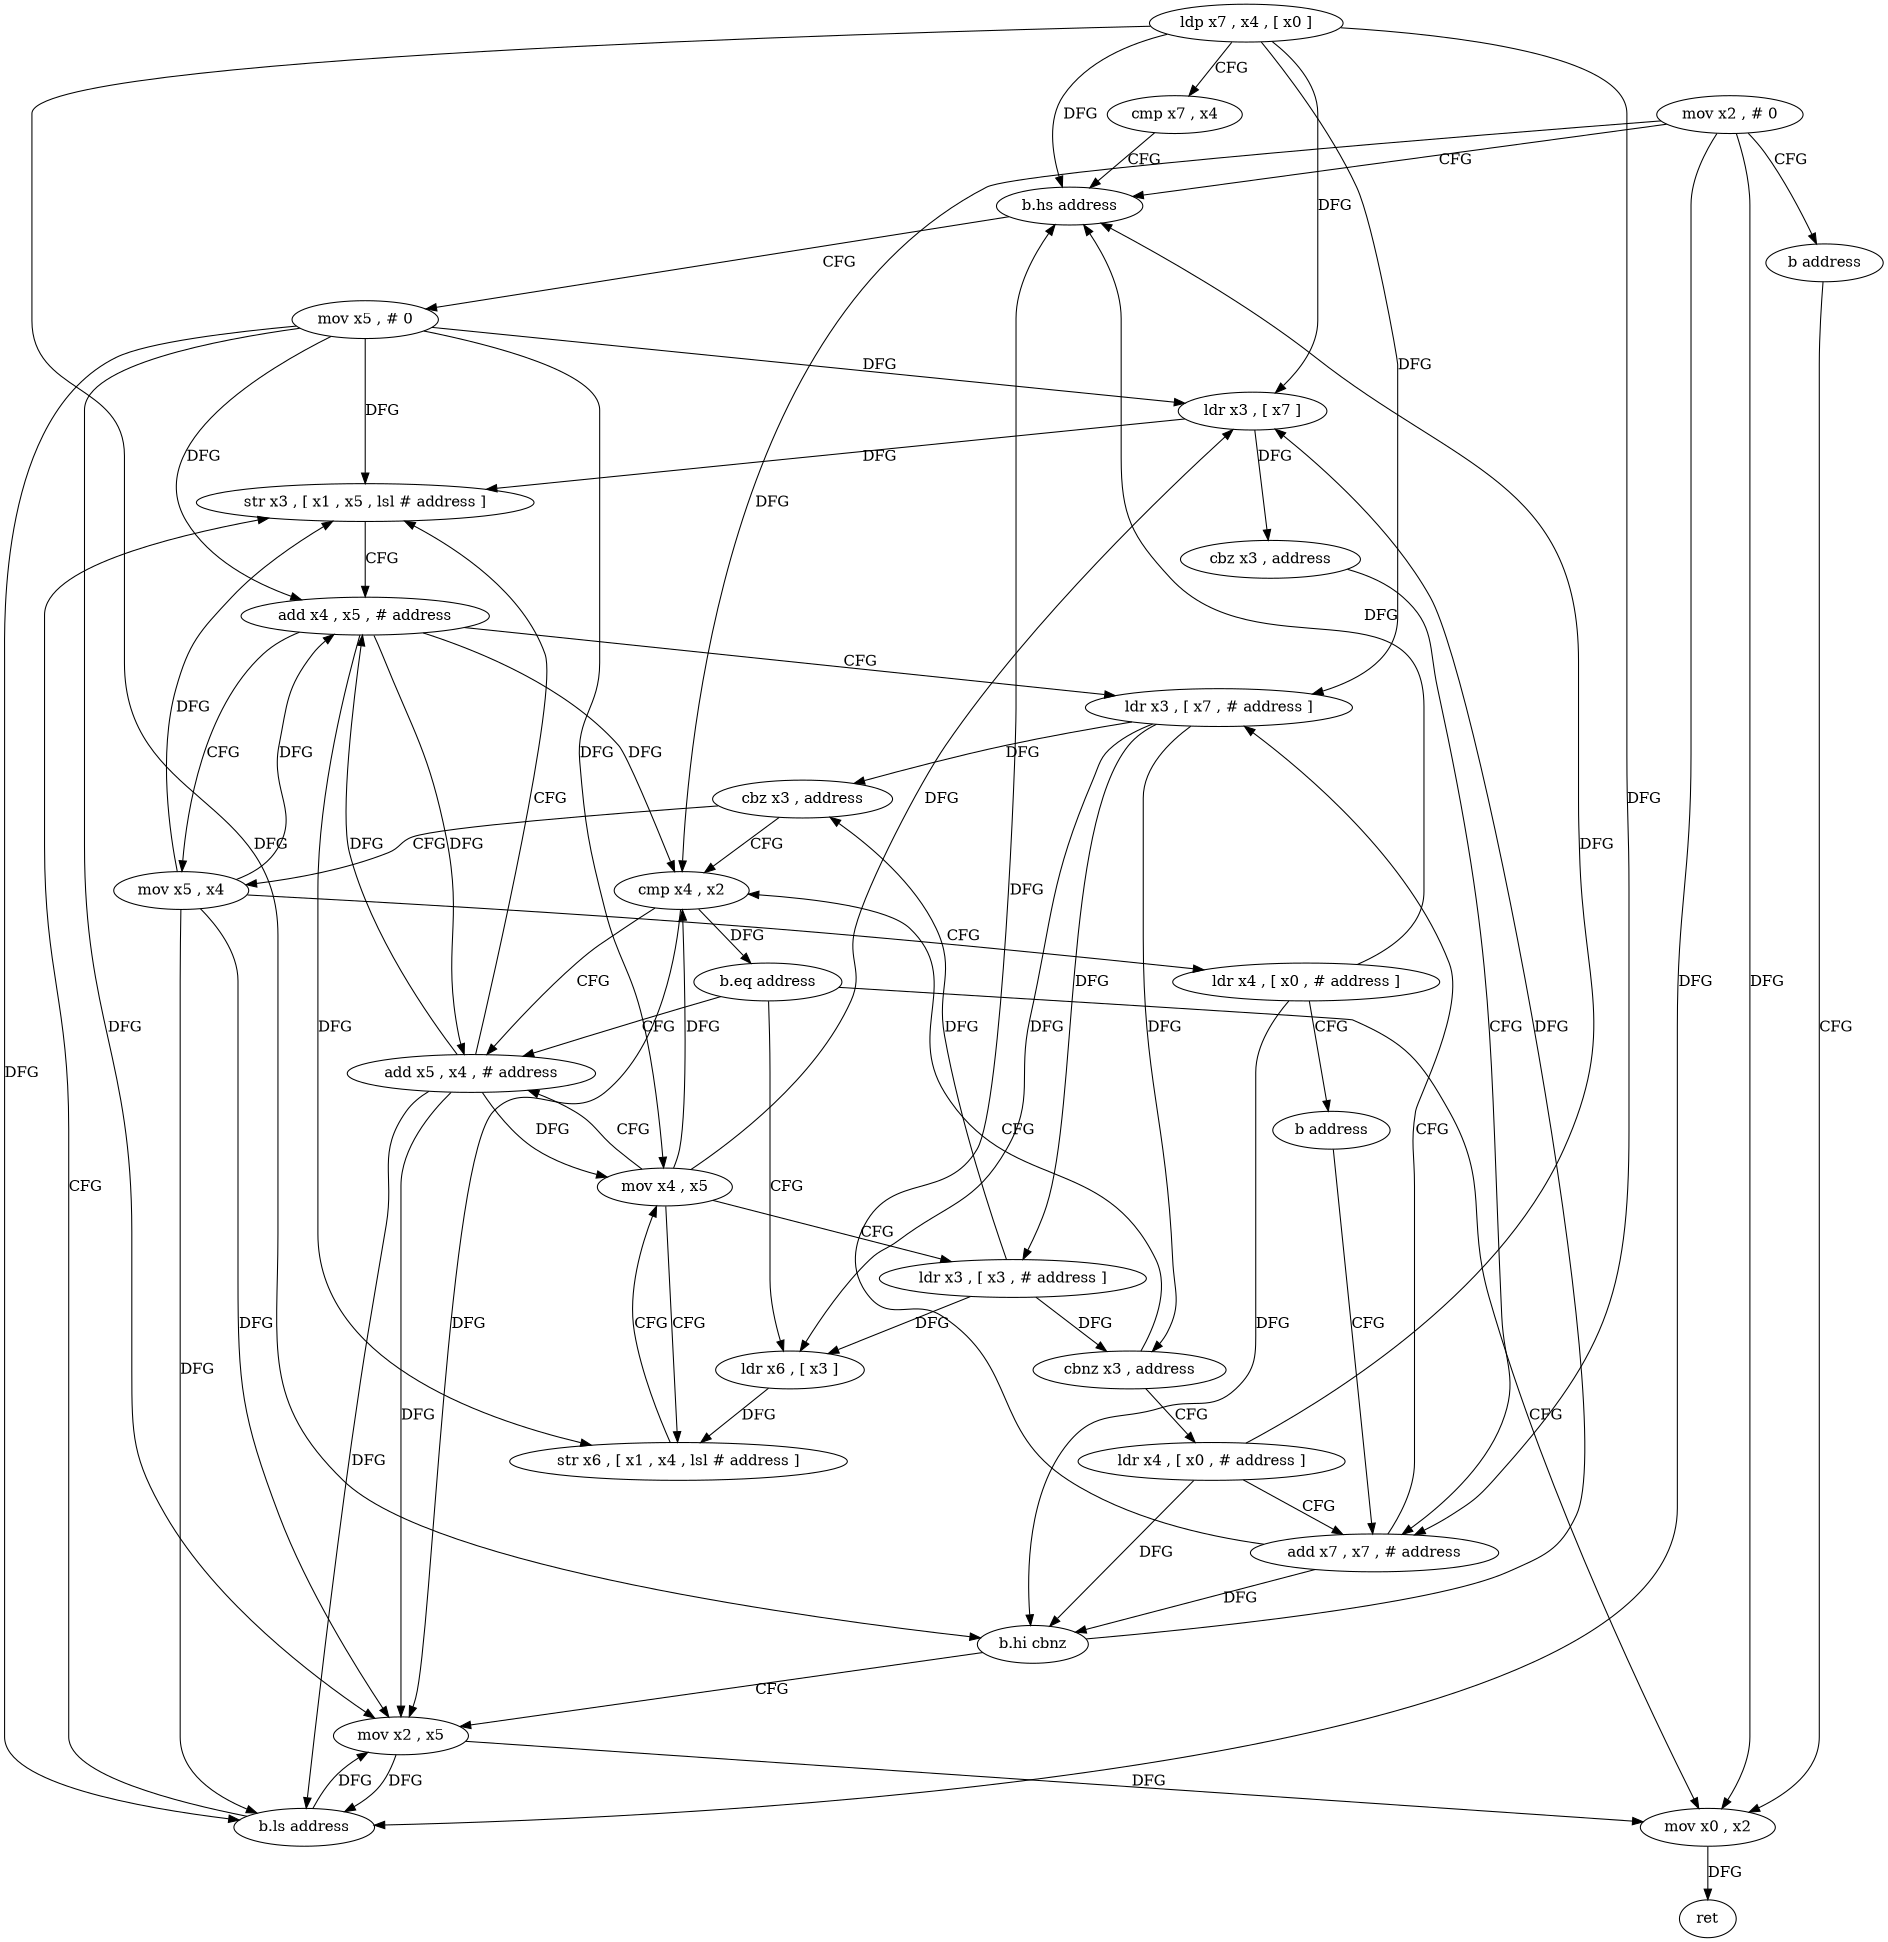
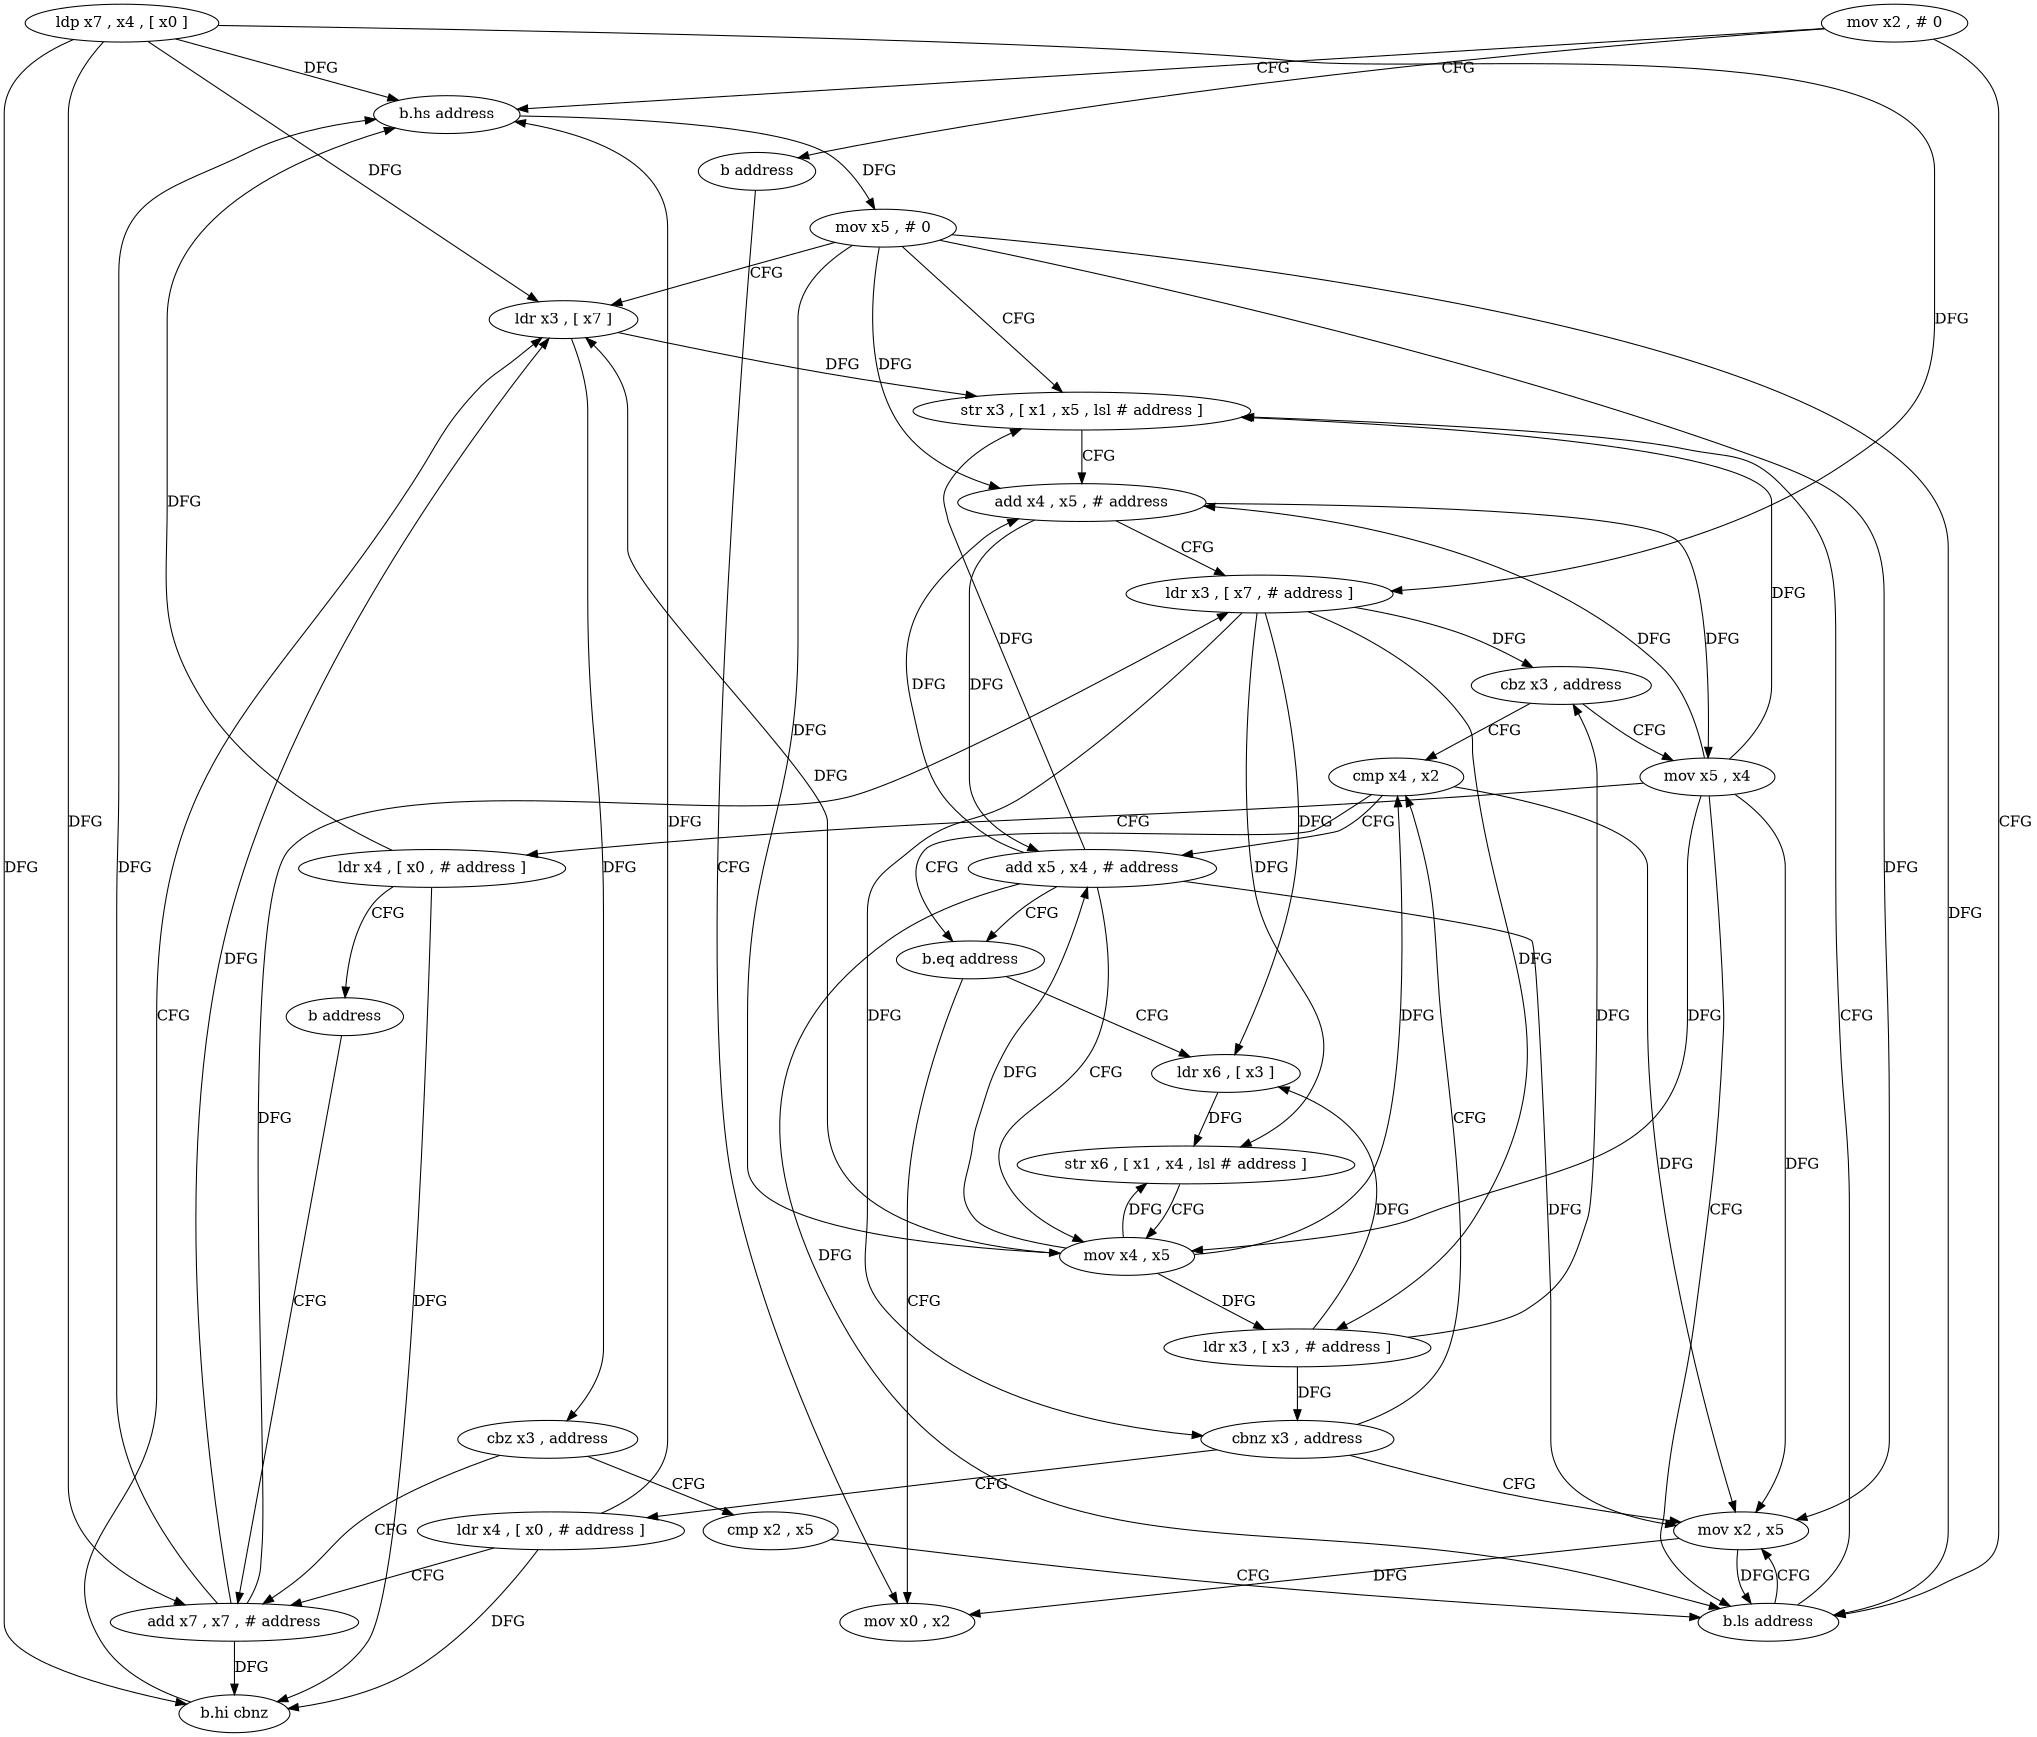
node "cmp x7 , x4": removed
edge "mov x2 , # 0" -> "cmp x4 , x2": removed, label "DFG"
edge "b.hs address" -> "mov x5 , # 0": label "CFG" -> "DFG"
edge "mov x5 , # 0" -> "ldr x3 , [ x7 ]": label "DFG" -> "CFG"
edge "mov x5 , # 0" -> "str x3 , [ x1 , x5 , lsl # address ]": label "DFG" -> "CFG"
edge "add x4 , x5 , # address" -> "cmp x4 , x2": removed, label "DFG"
edge "add x4 , x5 , # address" -> "mov x5 , x4": label "CFG" -> "DFG"
edge "add x5 , x4 , # address" -> "str x3 , [ x1 , x5 , lsl # address ]": label "CFG" -> "DFG"
edge "add x7 , x7 , # address" -> "ldr x3 , [ x7 ]": added, label "DFG"
edge "cmp x4 , x2" -> "b.eq address": label "DFG" -> "CFG"
edge "mov x2 , # 0" -> "mov x0 , x2": removed, label "DFG"
edge "mov x2 , # 0" -> "b.ls address": label "DFG" -> "CFG"
edge "b.eq address" -> "add x5 , x4 , # address": reversed
edge "b.hi cbnz" -> "ldr x3 , [ x7 ]": label "DFG" -> "CFG"
edge "add x4 , x5 , # address" -> "str x6 , [ x1 , x4 , lsl # address ]": now "ldr x3 , [ x7 , # address ]" -> "str x6 , [ x1 , x4 , lsl # address ]"
edge "add x5 , x4 , # address" -> "mov x4 , x5": label "DFG" -> "CFG"
edge "mov x4 , x5" -> "add x5 , x4 , # address": label "CFG" -> "DFG"
edge "add x7 , x7 , # address" -> "ldr x3 , [ x7 , # address ]": label "CFG" -> "DFG"
edge "mov x5 , x4" -> "mov x4 , x5": added, label "DFG"
edge "mov x4 , x5" -> "ldr x3 , [ x3 , # address ]": label "CFG" -> "DFG"
edge "mov x4 , x5" -> "str x6 , [ x1 , x4 , lsl # address ]": label "CFG" -> "DFG"
edge "mov x5 , x4" -> "b.ls address": label "DFG" -> "CFG"
node "cmp x2 , x5": added
edge "b.hi cbnz" -> "mov x2 , x5": now "cbnz x3 , address" -> "mov x2 , x5"
edge "b.ls address" -> "mov x2 , x5": label "DFG" -> "CFG"
node "ret": removed
